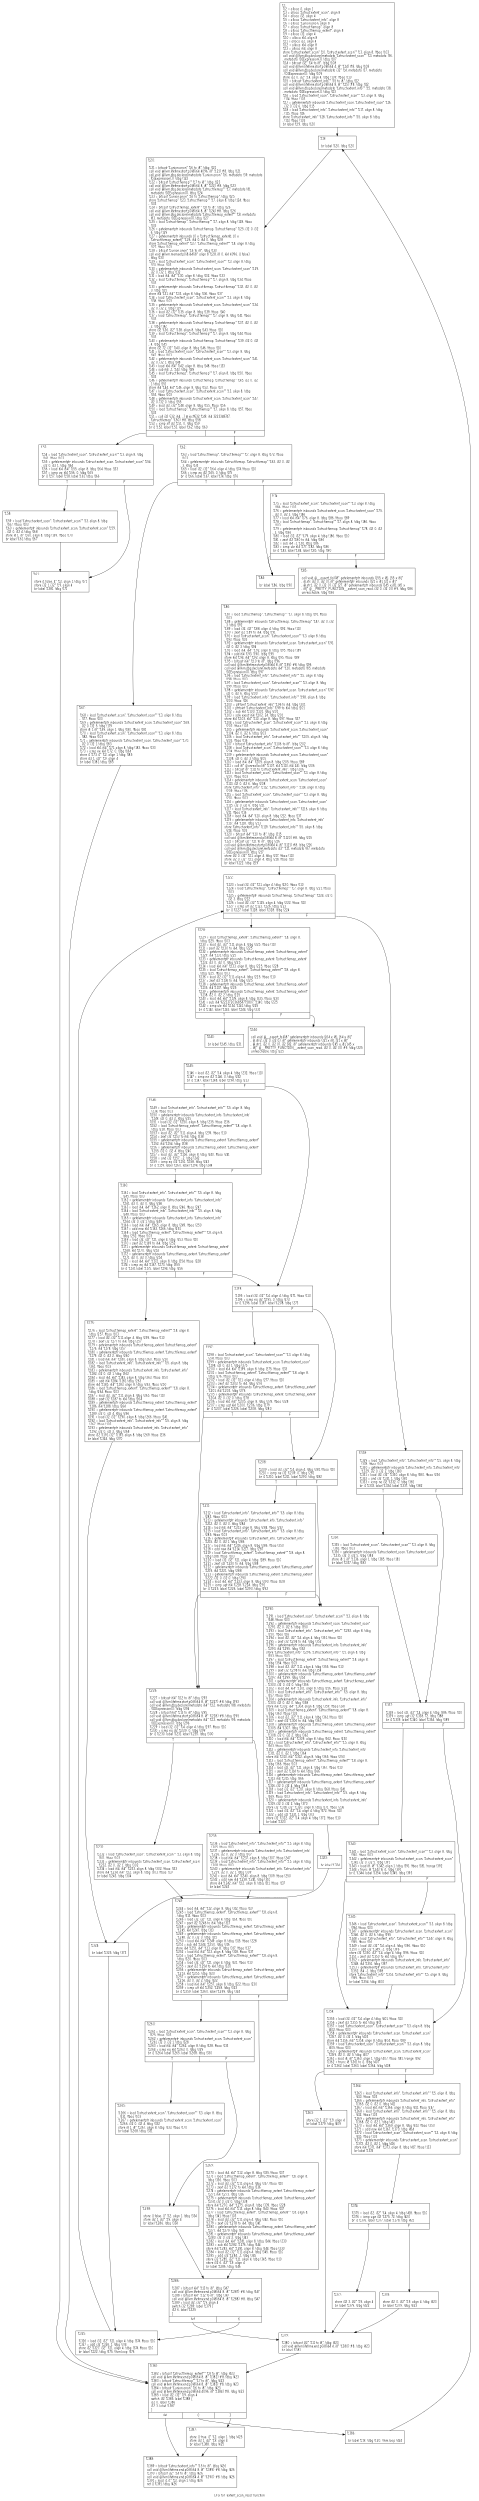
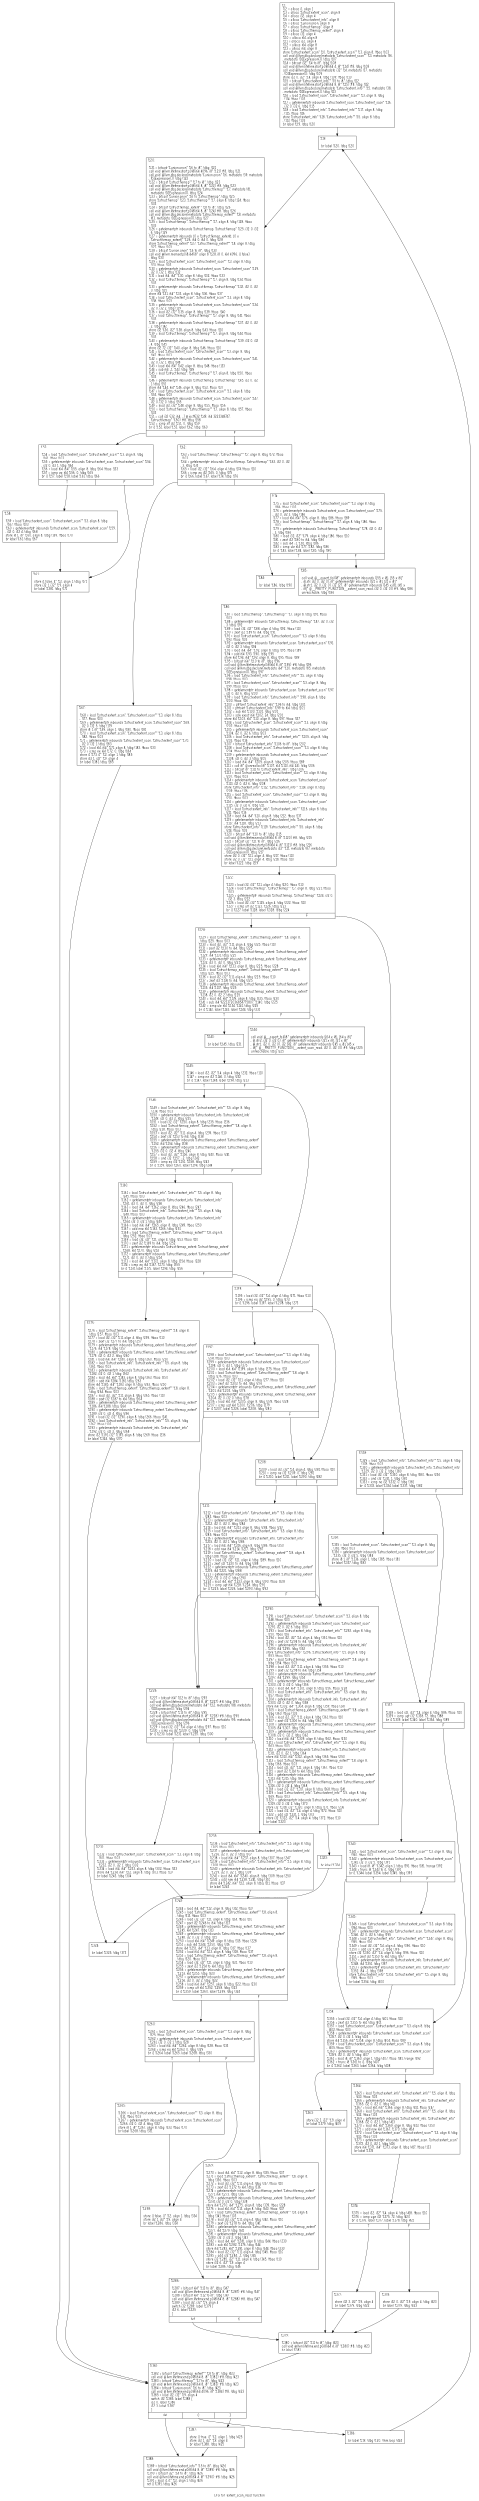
edge "%62:" -> "%84:": now "%62:" -> "%74:"
node "%325:": removed
